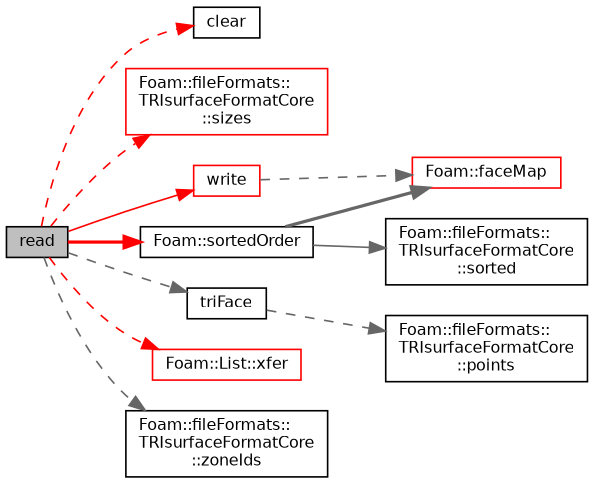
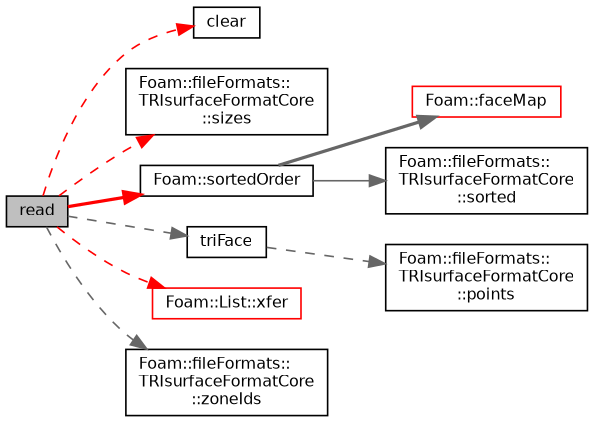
node "Foam::fileFormats:: TRIsurfaceFormatCore ::sizes": color red -> black
node "write": removed
